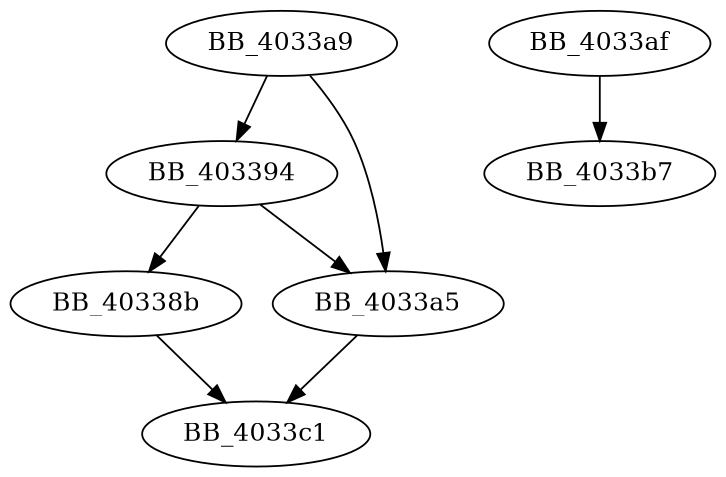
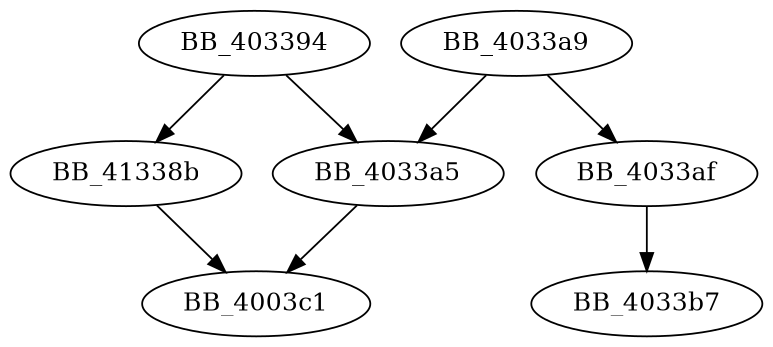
edge "BB_4033a9" -> "BB_403394": now "BB_4033a9" -> "BB_4033af"
node "BB_40338b": label "BB_40338b" -> "BB_41338b"
node "BB_4033c1": label "BB_4033c1" -> "BB_4003c1"
